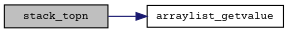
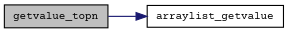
node "stack_topn": label "stack_topn" -> "getvalue_topn"
